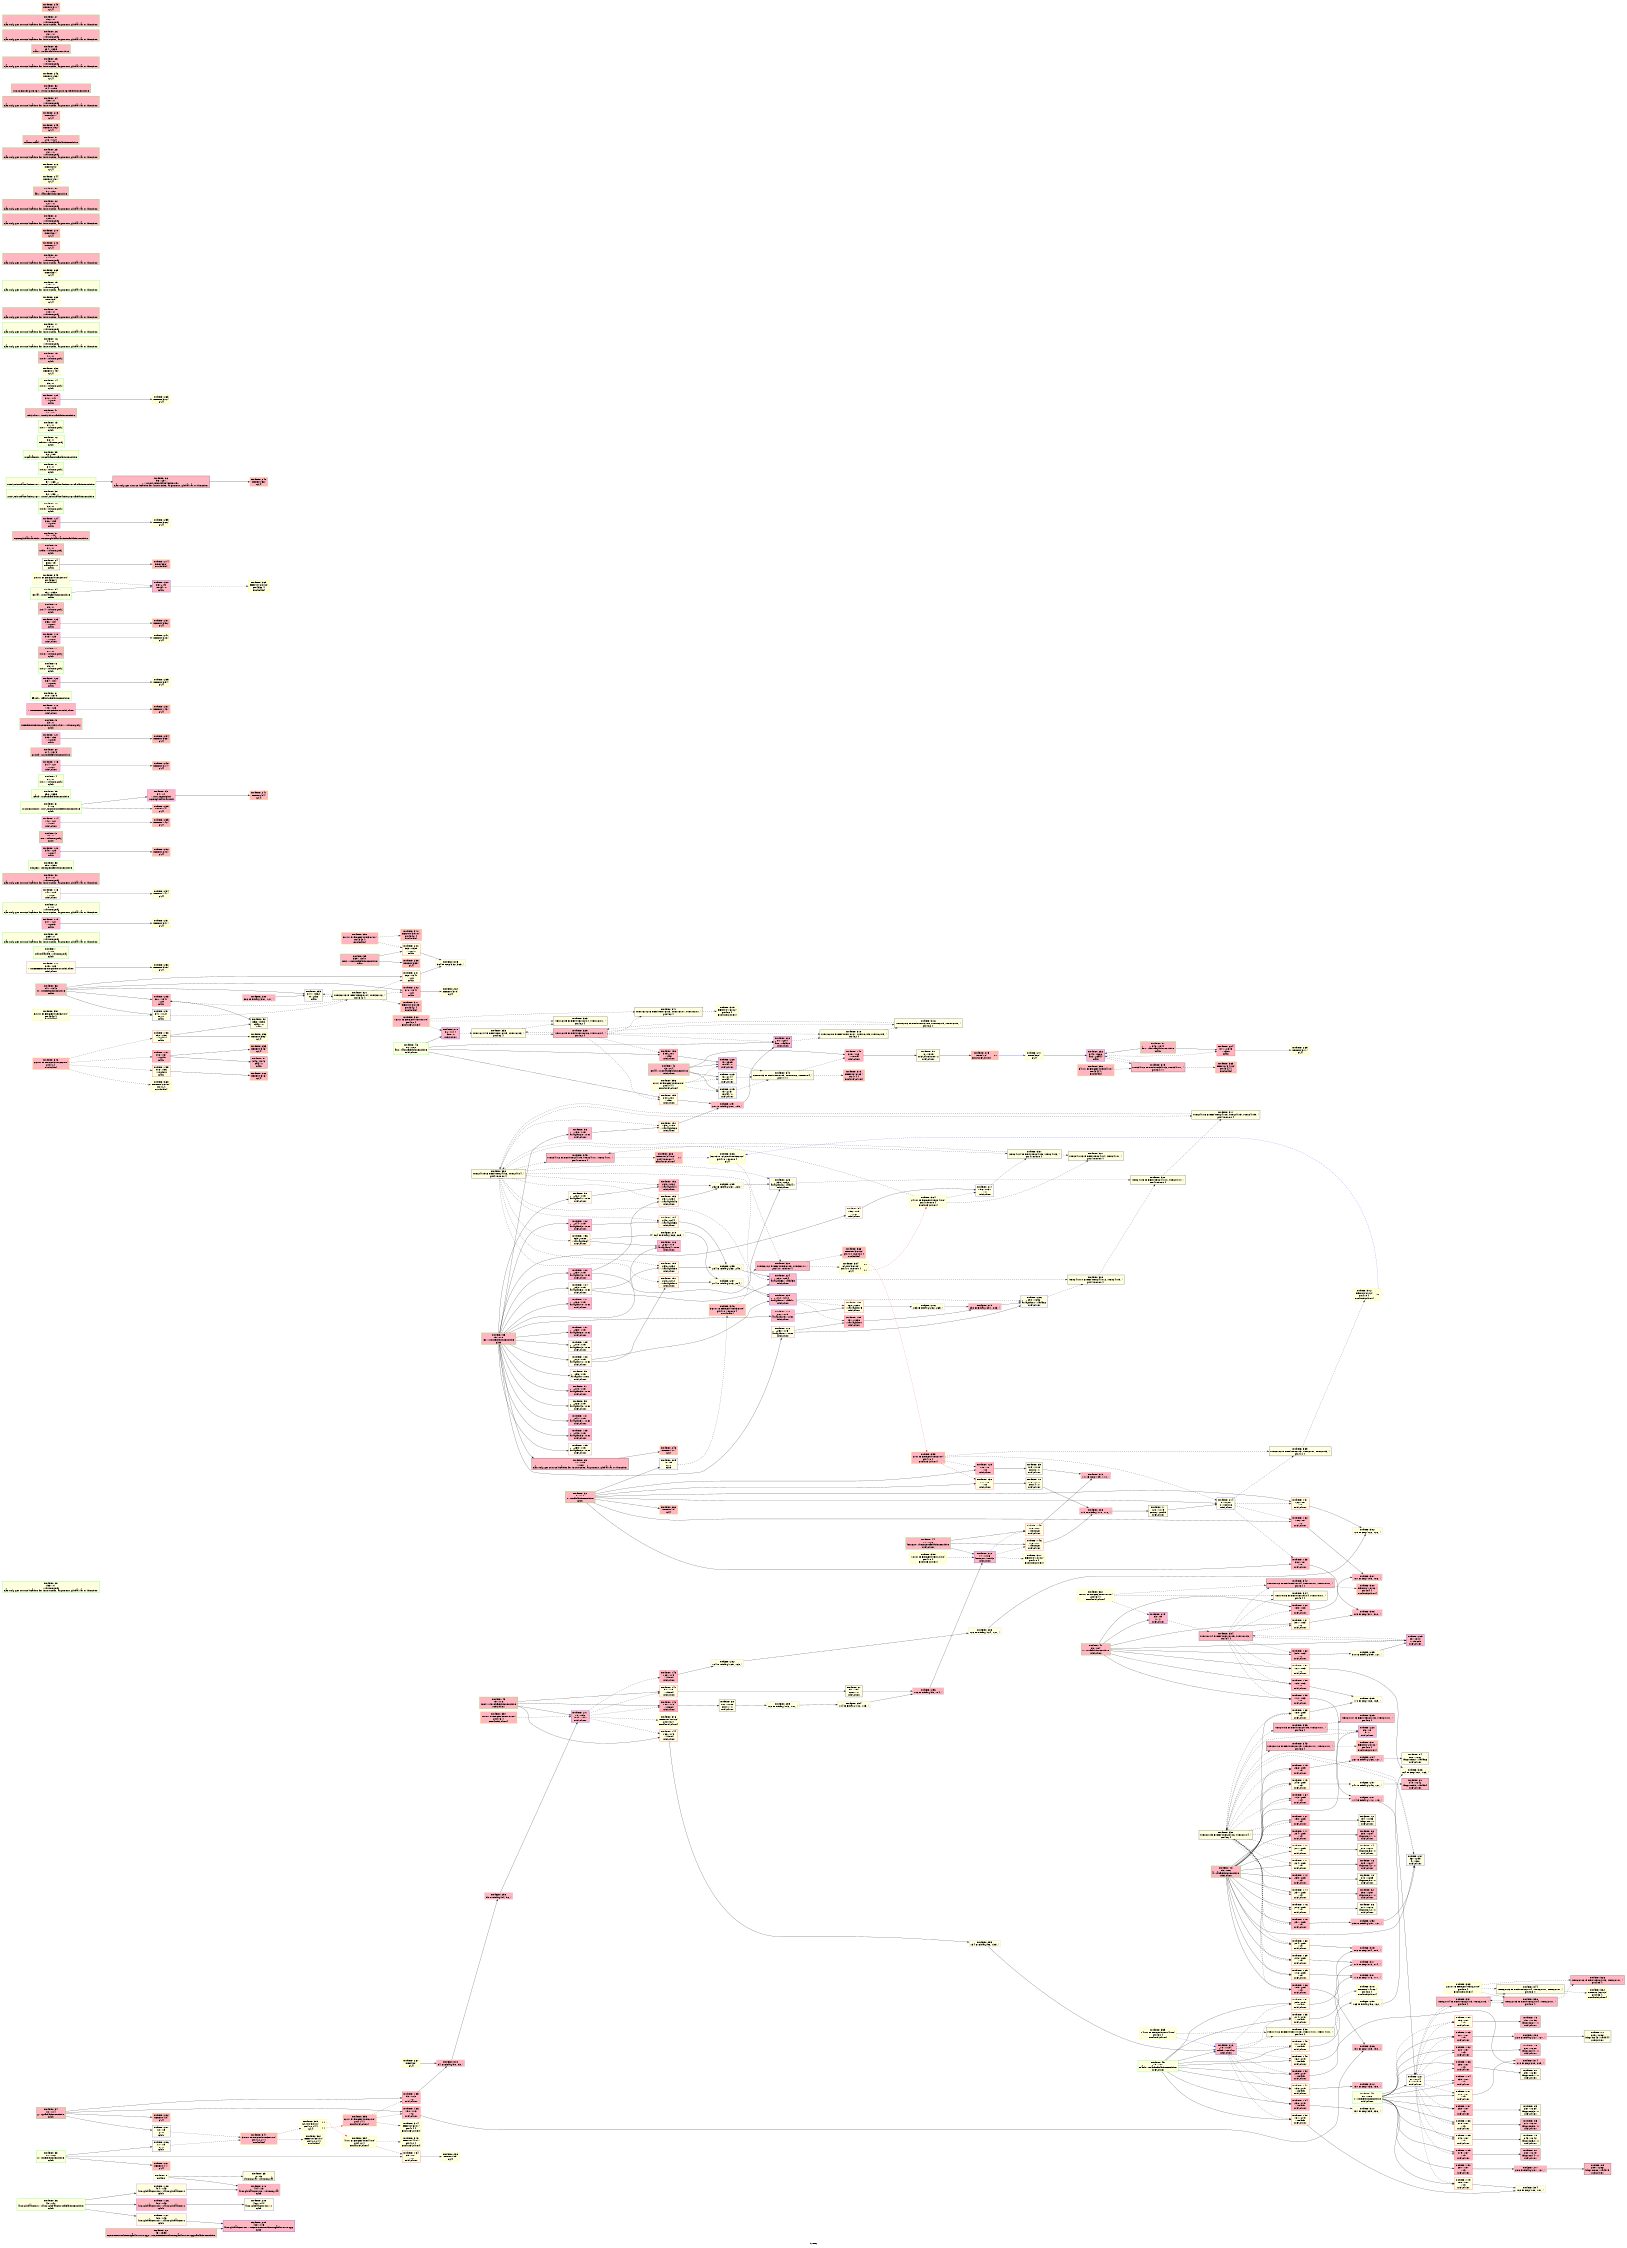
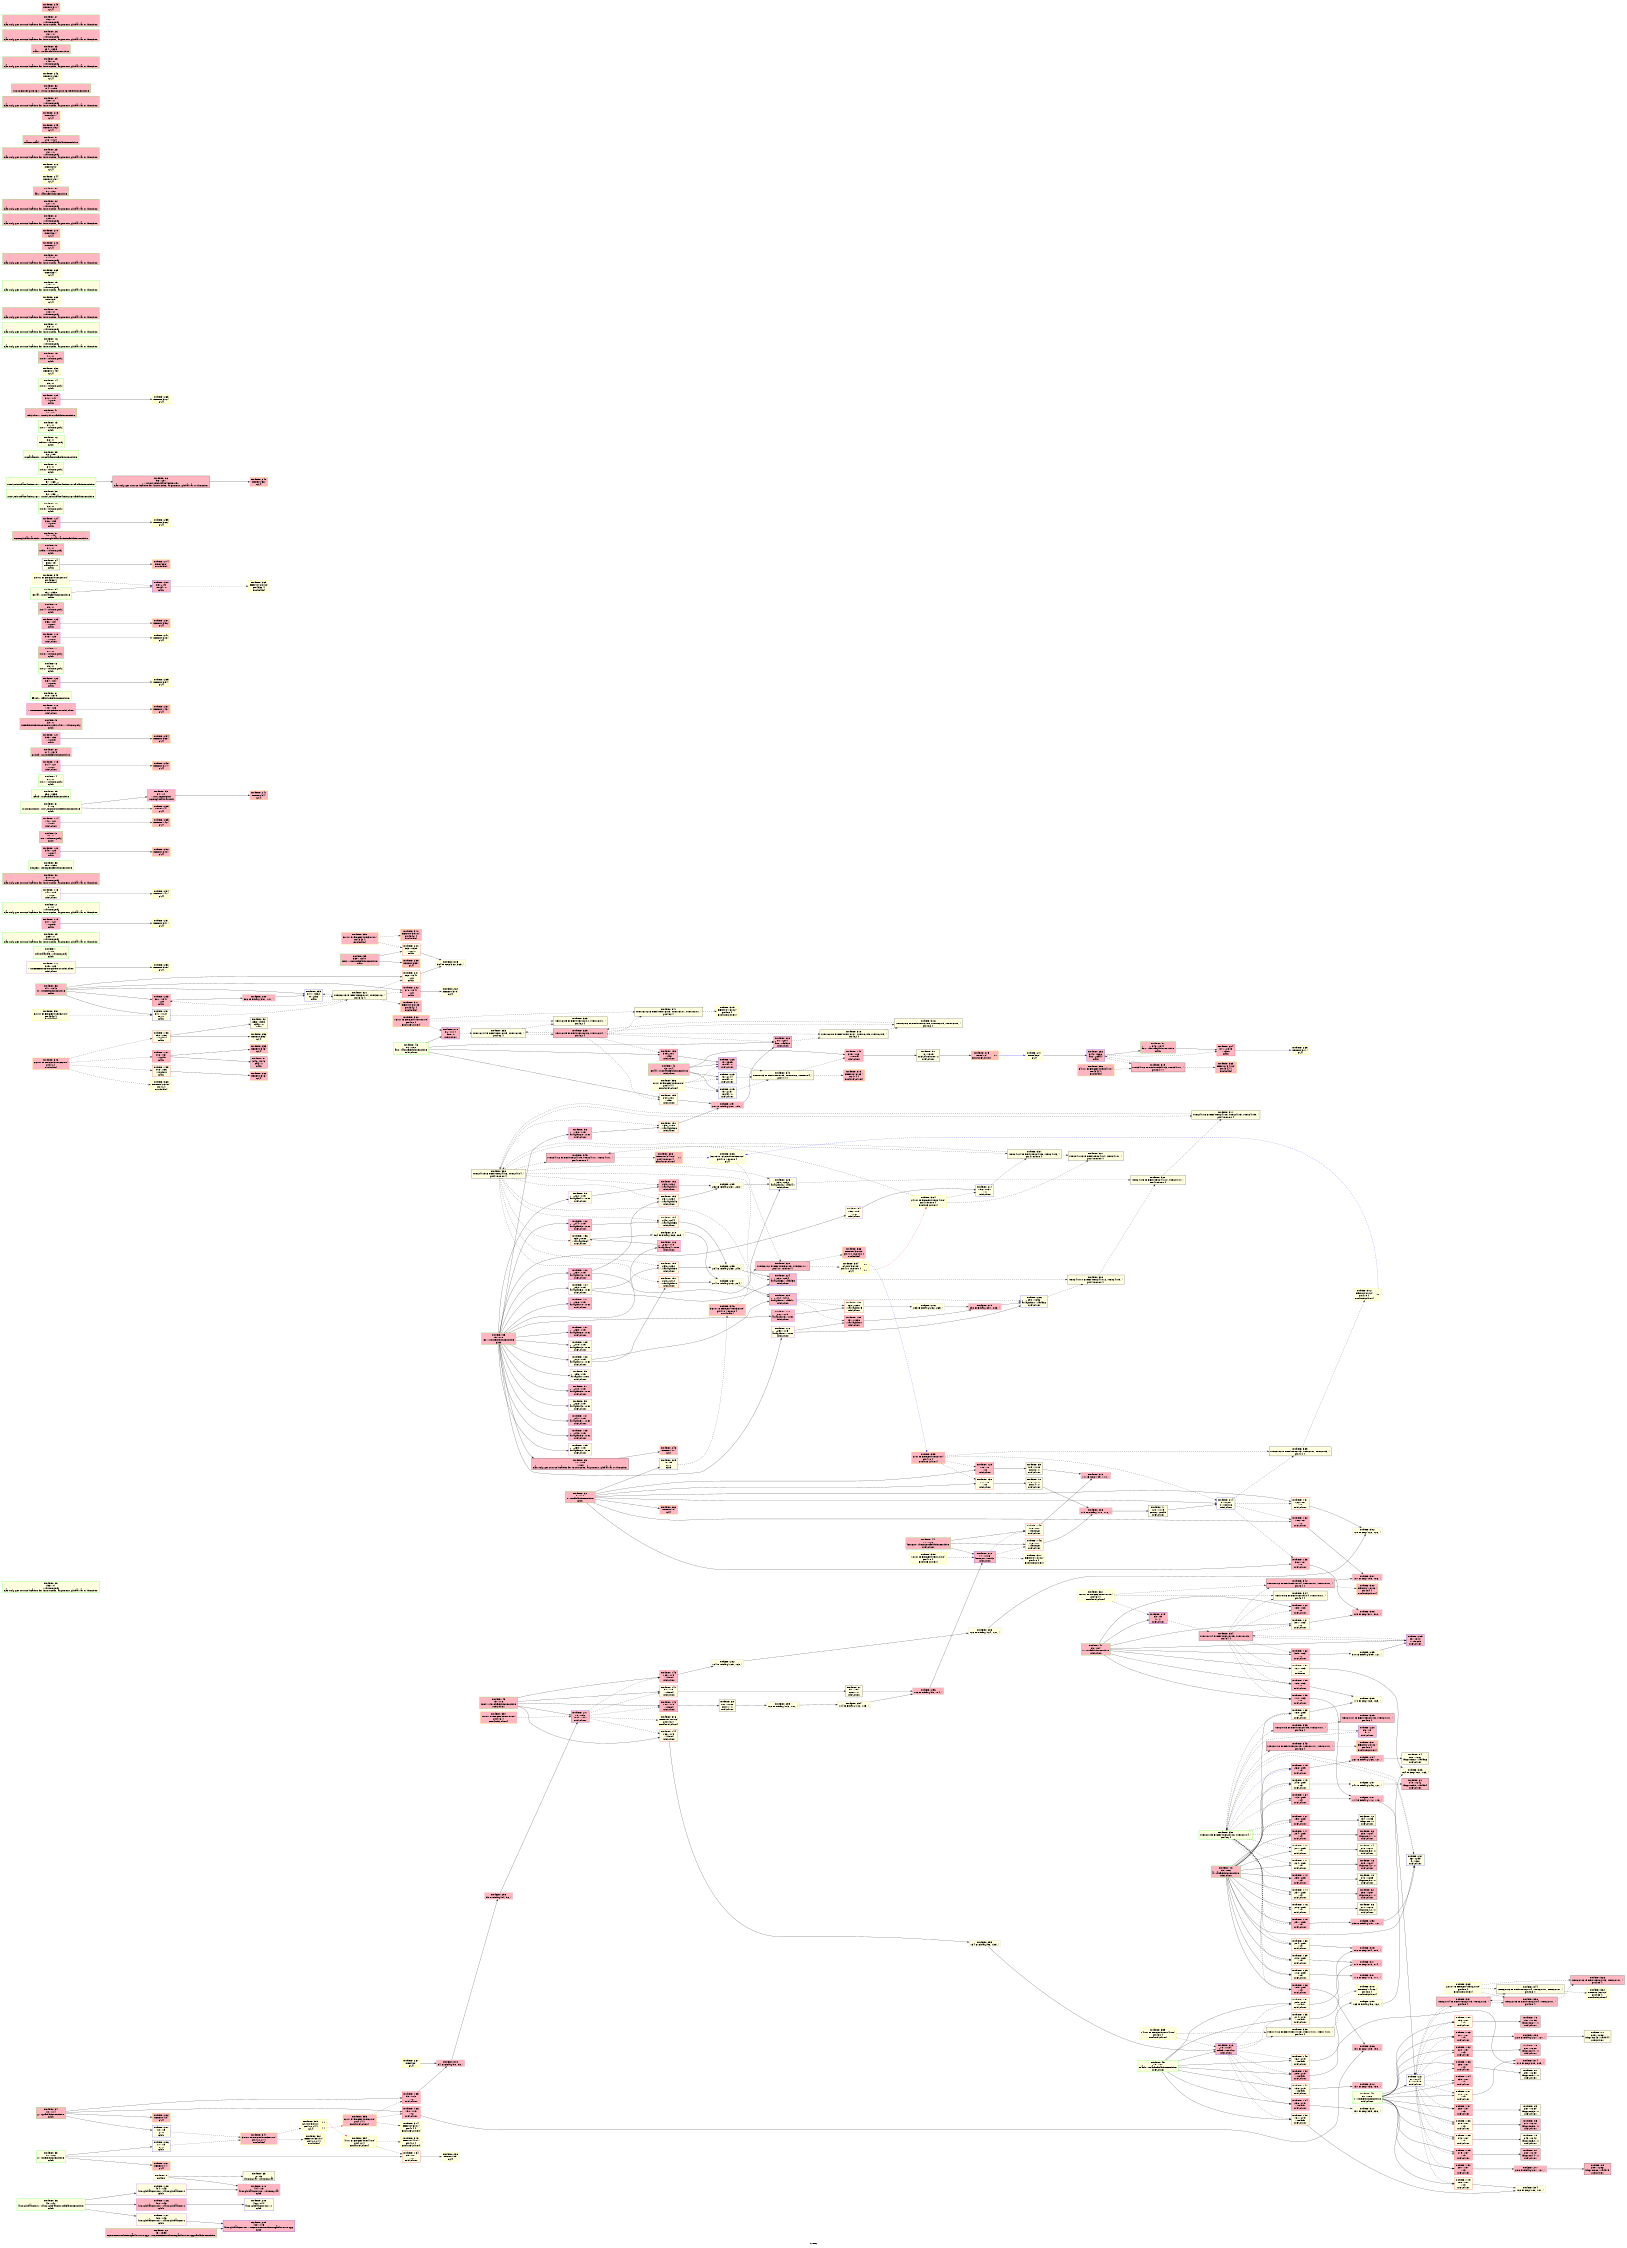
edge "NodeID: 203" -> "NodeID: 92": now "NodeID: 203" -> "NodeID: 280"
edge "NodeID: 57" -> "NodeID: 232": reversed
edge "NodeID: 196" -> "NodeID: 106": reversed
edge "NodeID: 384" -> "NodeID: 353": color red -> blue
edge "NodeID: 160" -> "NodeID: 307": now "NodeID: 342" -> "NodeID: 307"
node "NodeID: 157": text "_Z5Solvev" -> "_Z5ARet"
edge "NodeID: 43" -> "NodeID: 143": added
edge "NodeID: 330" -> "NodeID: 175": color black -> blue
edge "NodeID: 48" -> "NodeID: 220": removed
node "NodeID: 330": color black -> green
edge "NodeID: 359" -> "NodeID: 216": color blue -> black
node "NodeID: 149": removed
edge "NodeID: 49" -> "NodeID: 180": style dashed -> solid
edge "NodeID: 221" -> "NodeID: 190": added
